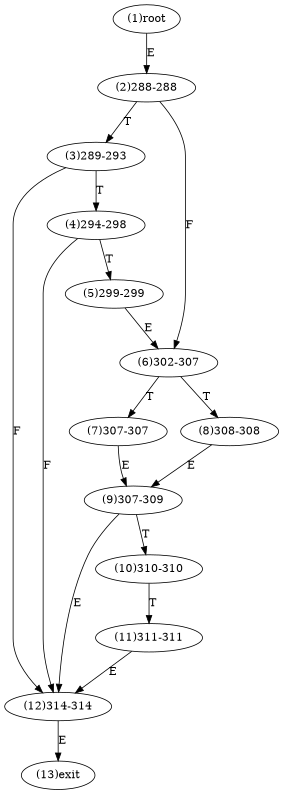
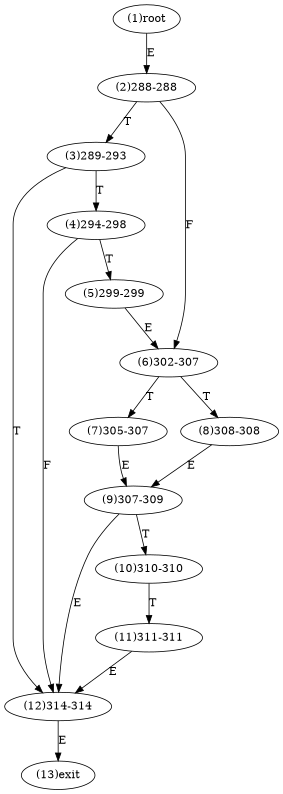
edge "(3)289-293" -> "(12)314-314": label "F" -> "T"
node "(7)307-307": label "(7)307-307" -> "(7)305-307"
